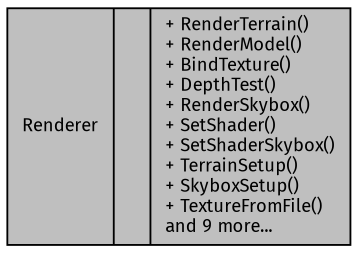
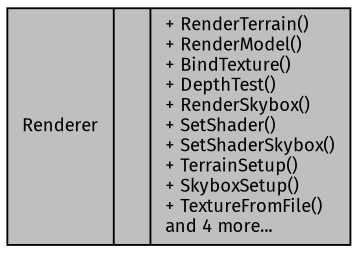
node "Renderer": text "and 9 more..." -> "and 4 more..."
